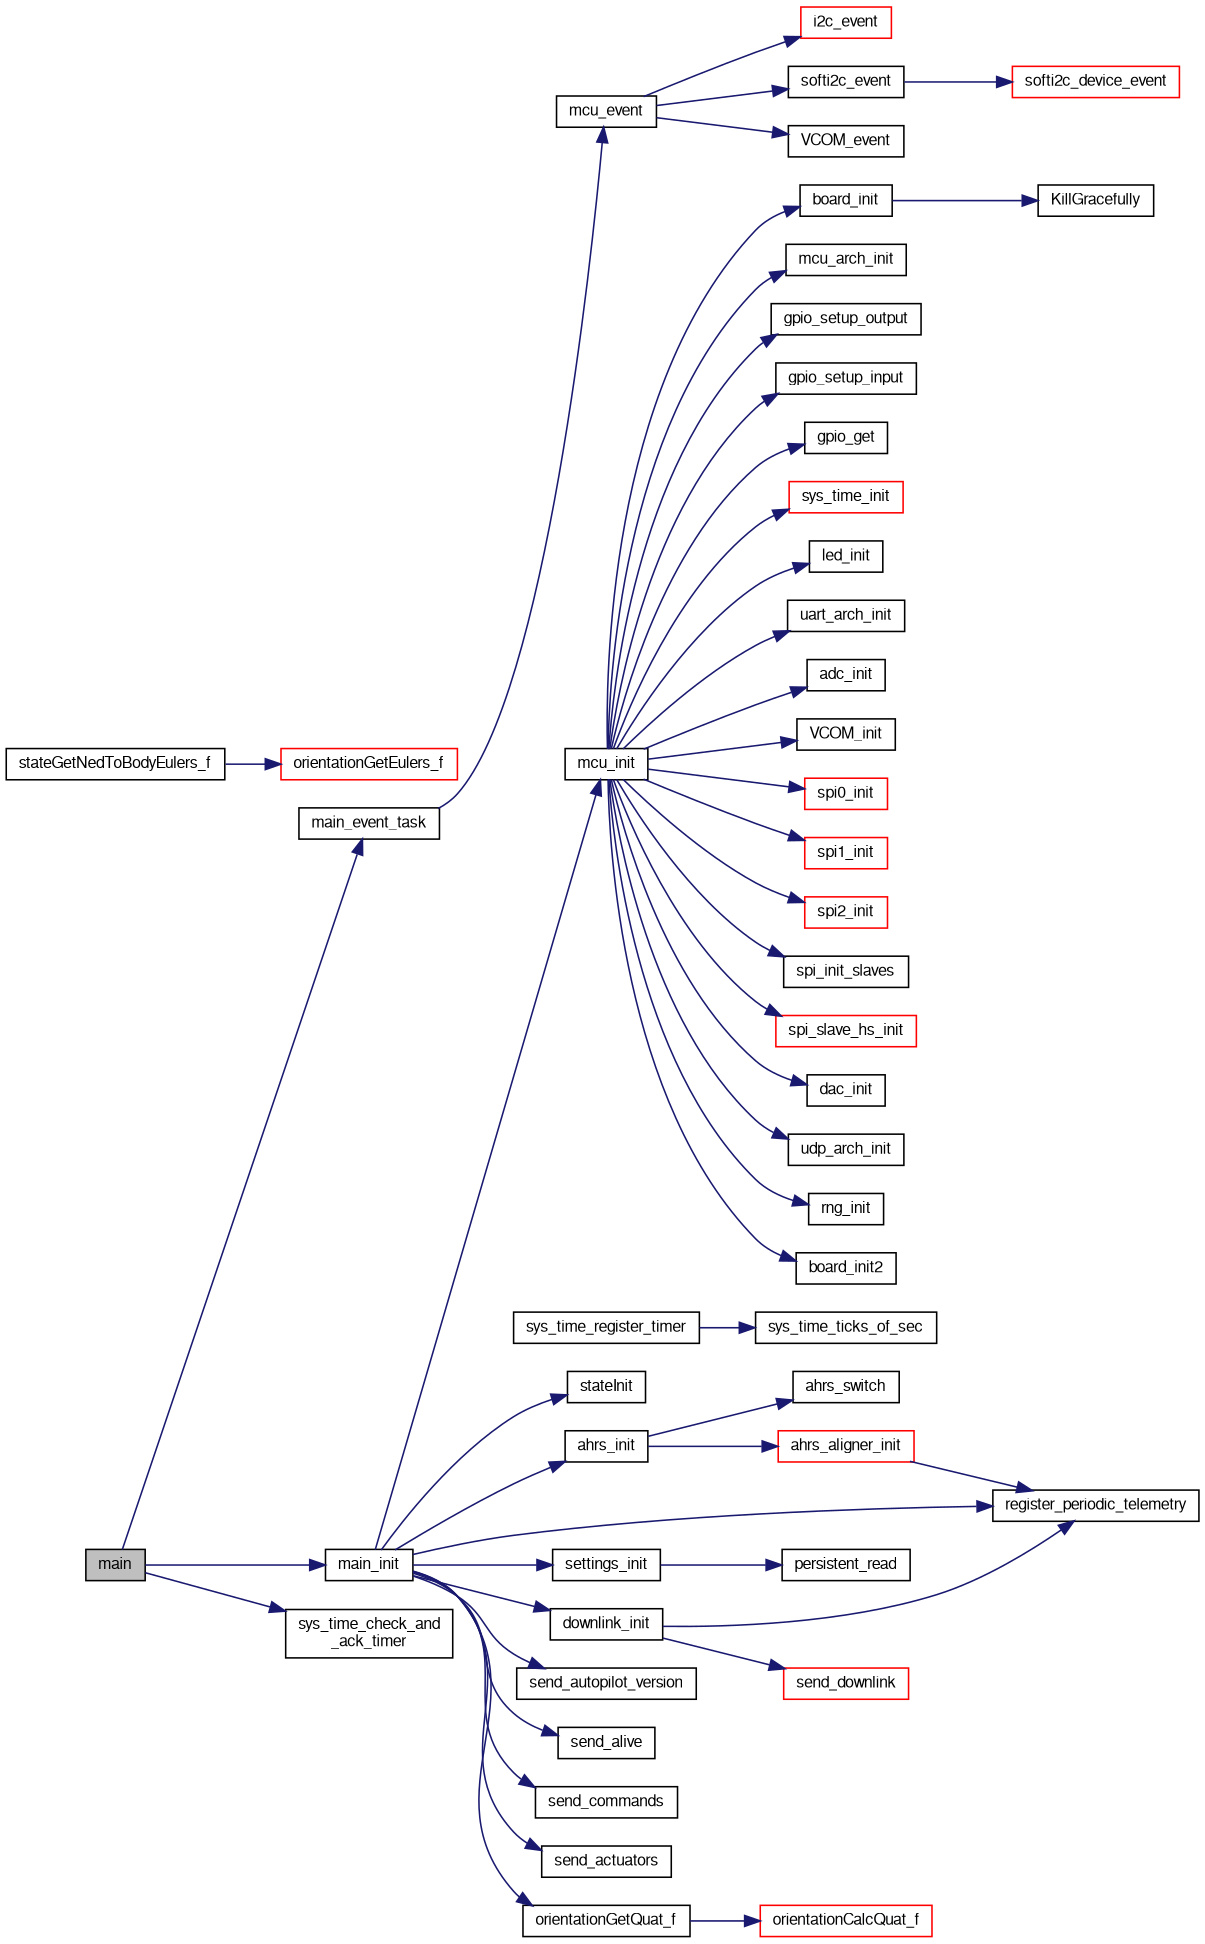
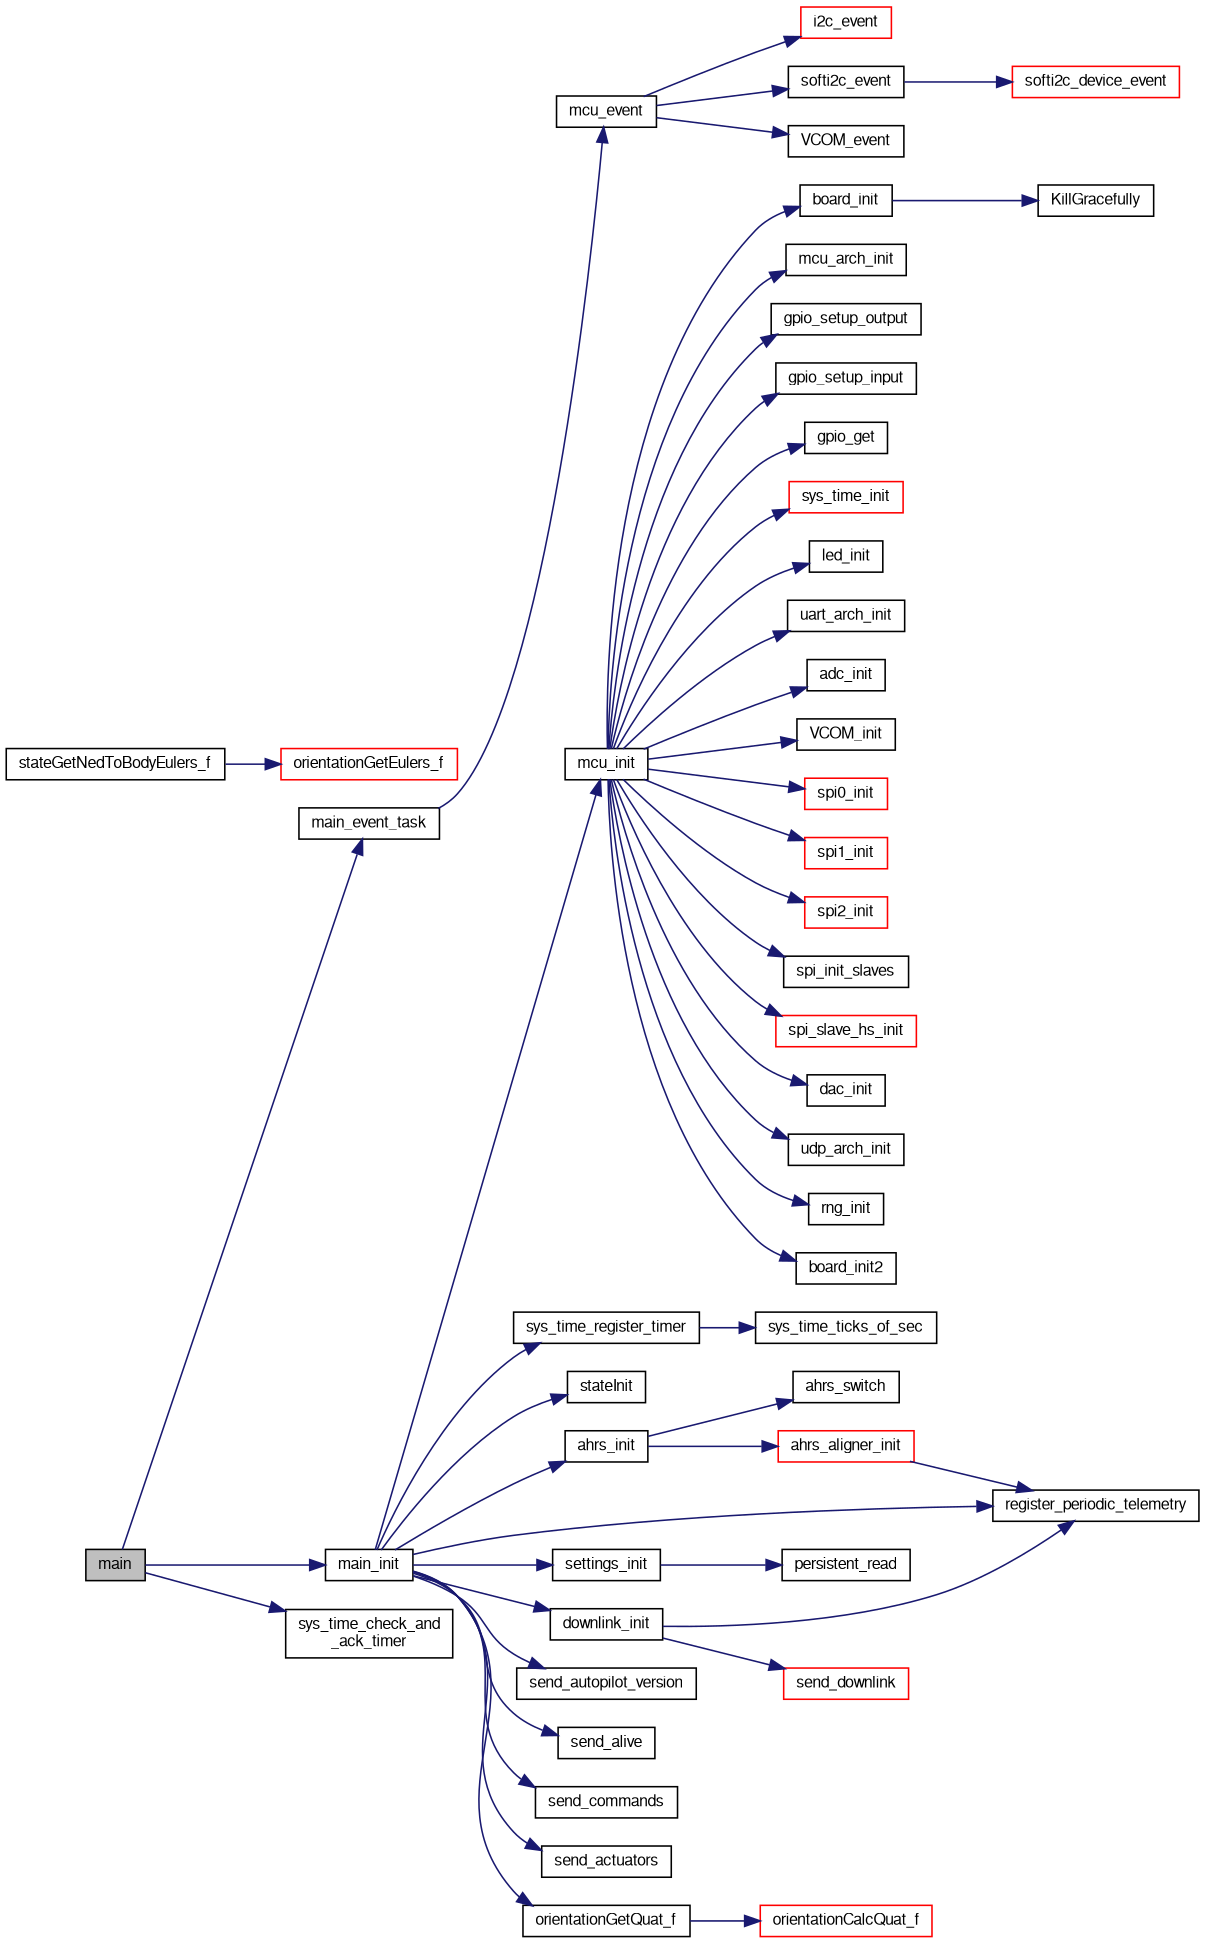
edge "main_init" -> "sys_time_register_timer": added
